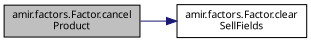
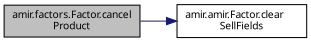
node "amir.factors.Factor.clear SellFields": label "amir.factors.Factor.clear SellFields" -> "amir.amir.Factor.clear SellFields"
